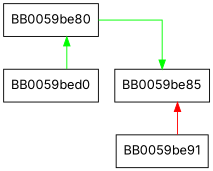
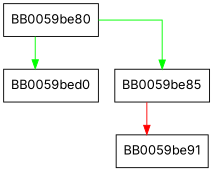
edge "BB0059bed0" -> "BB0059be80": reversed
edge "BB0059be91" -> "BB0059be85": reversed
